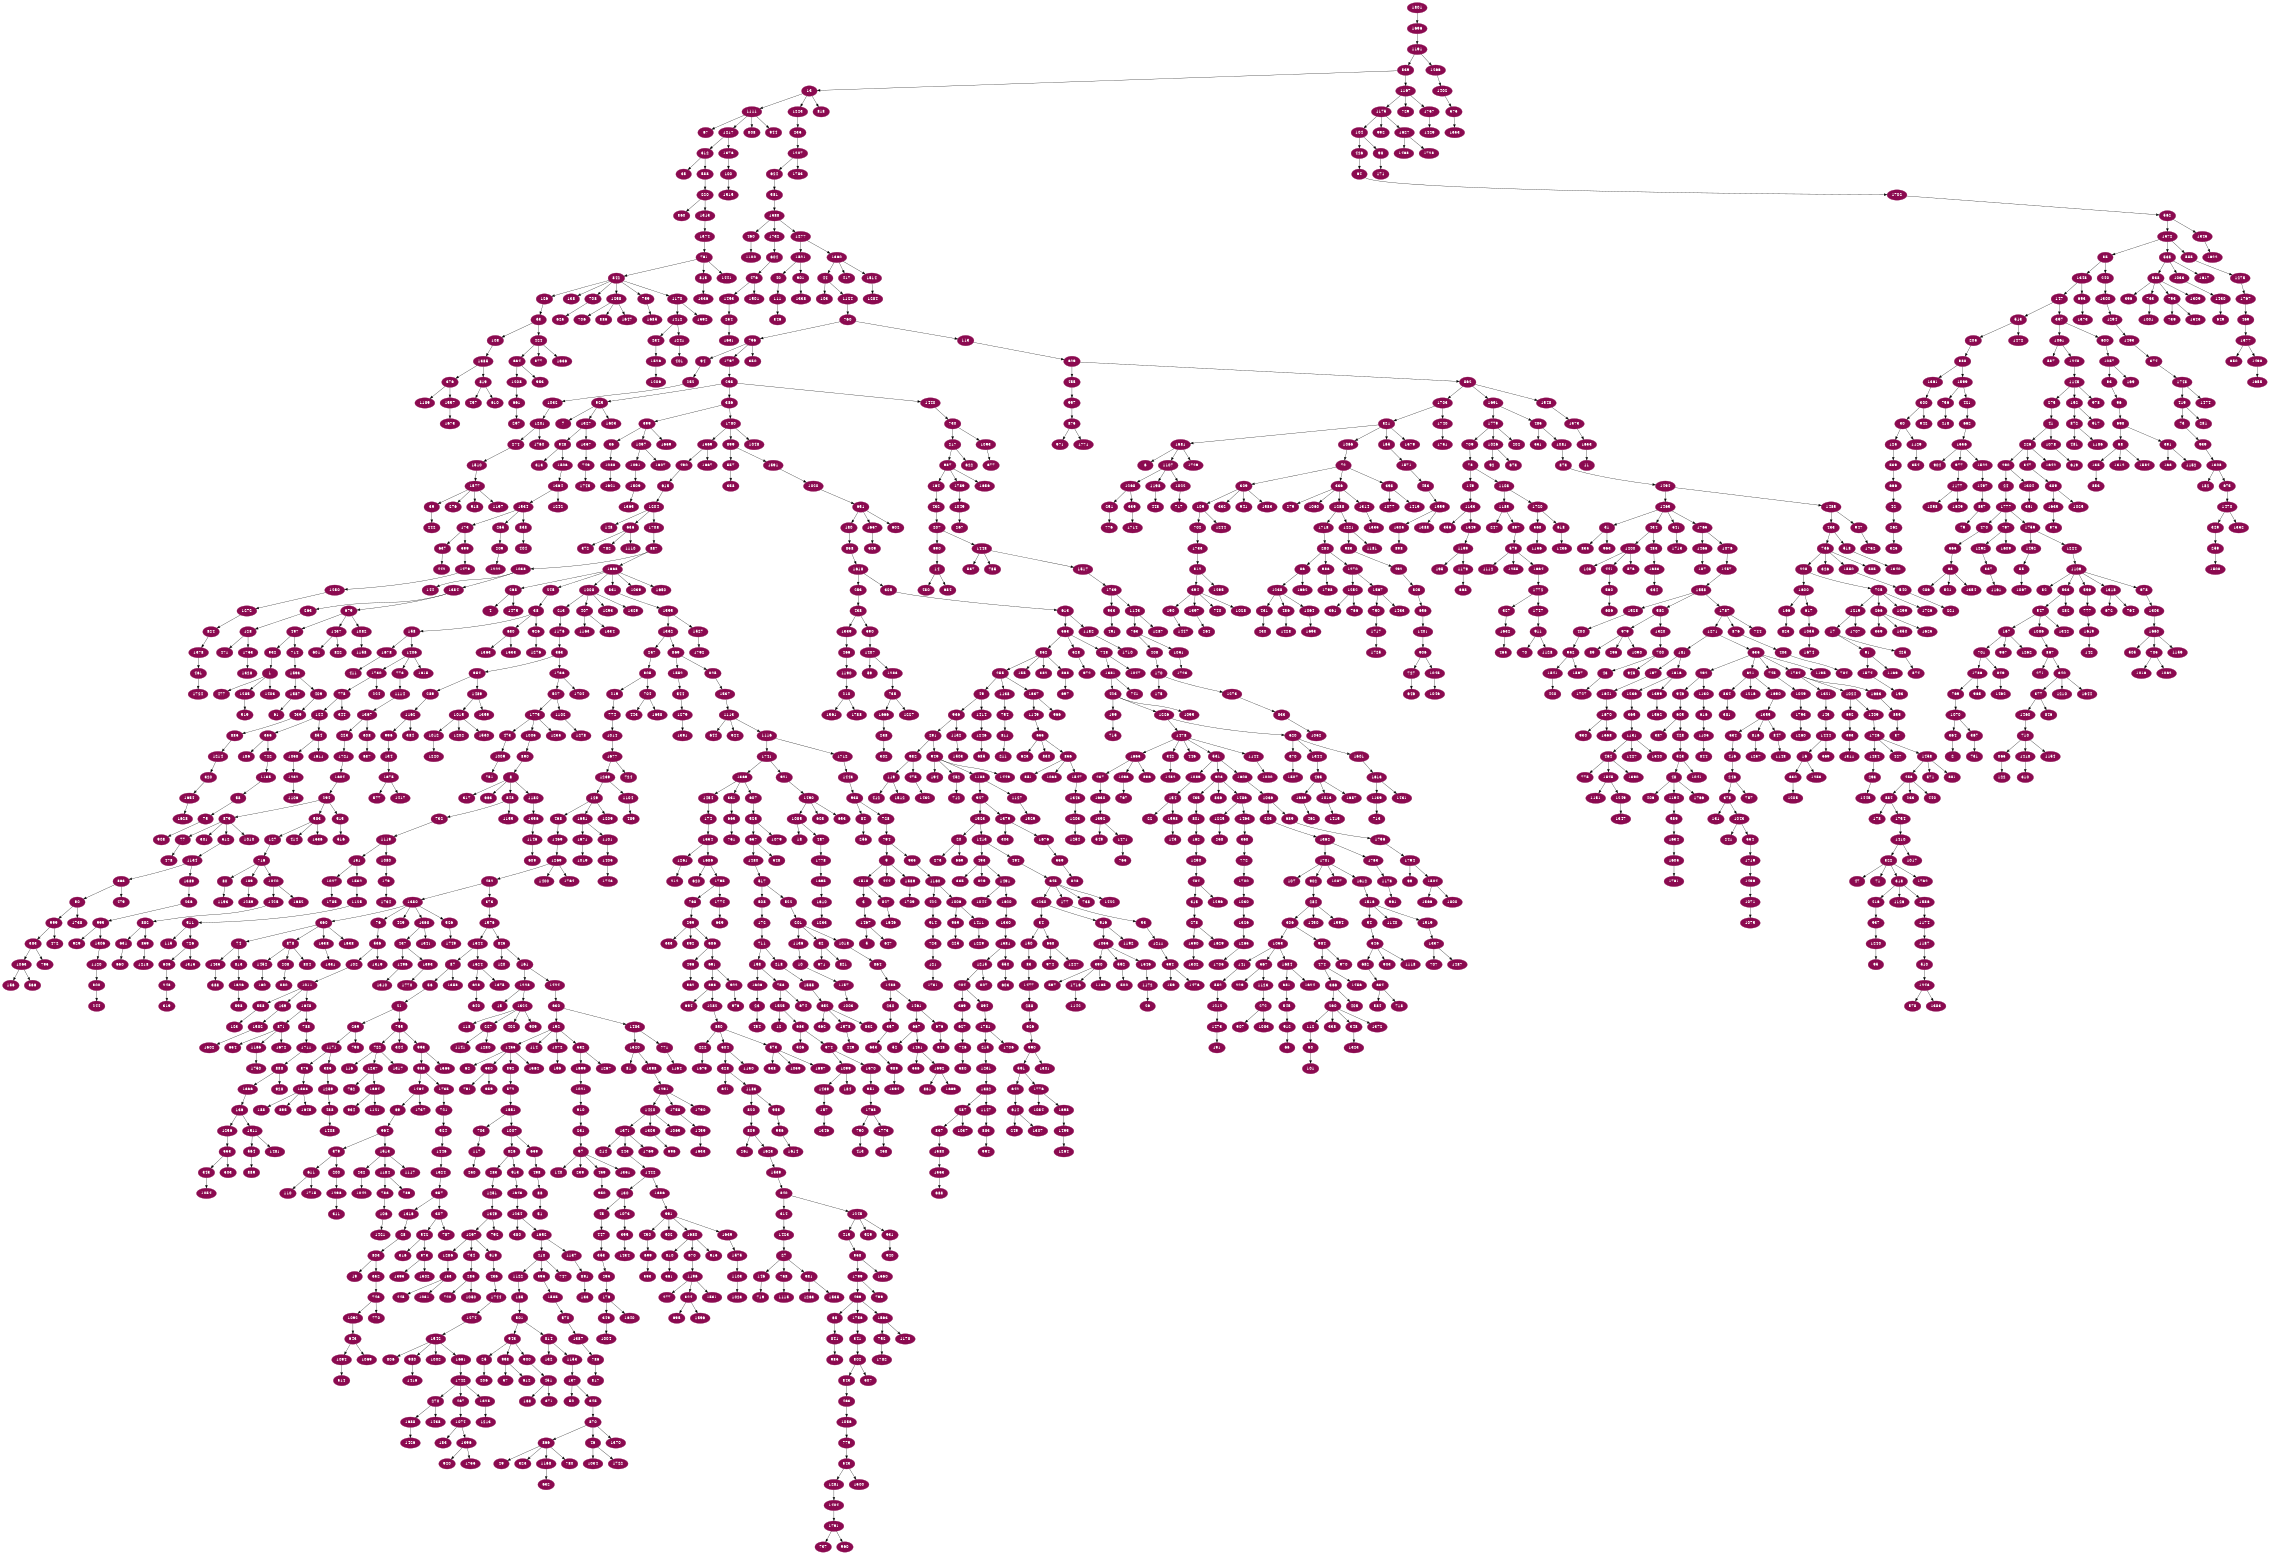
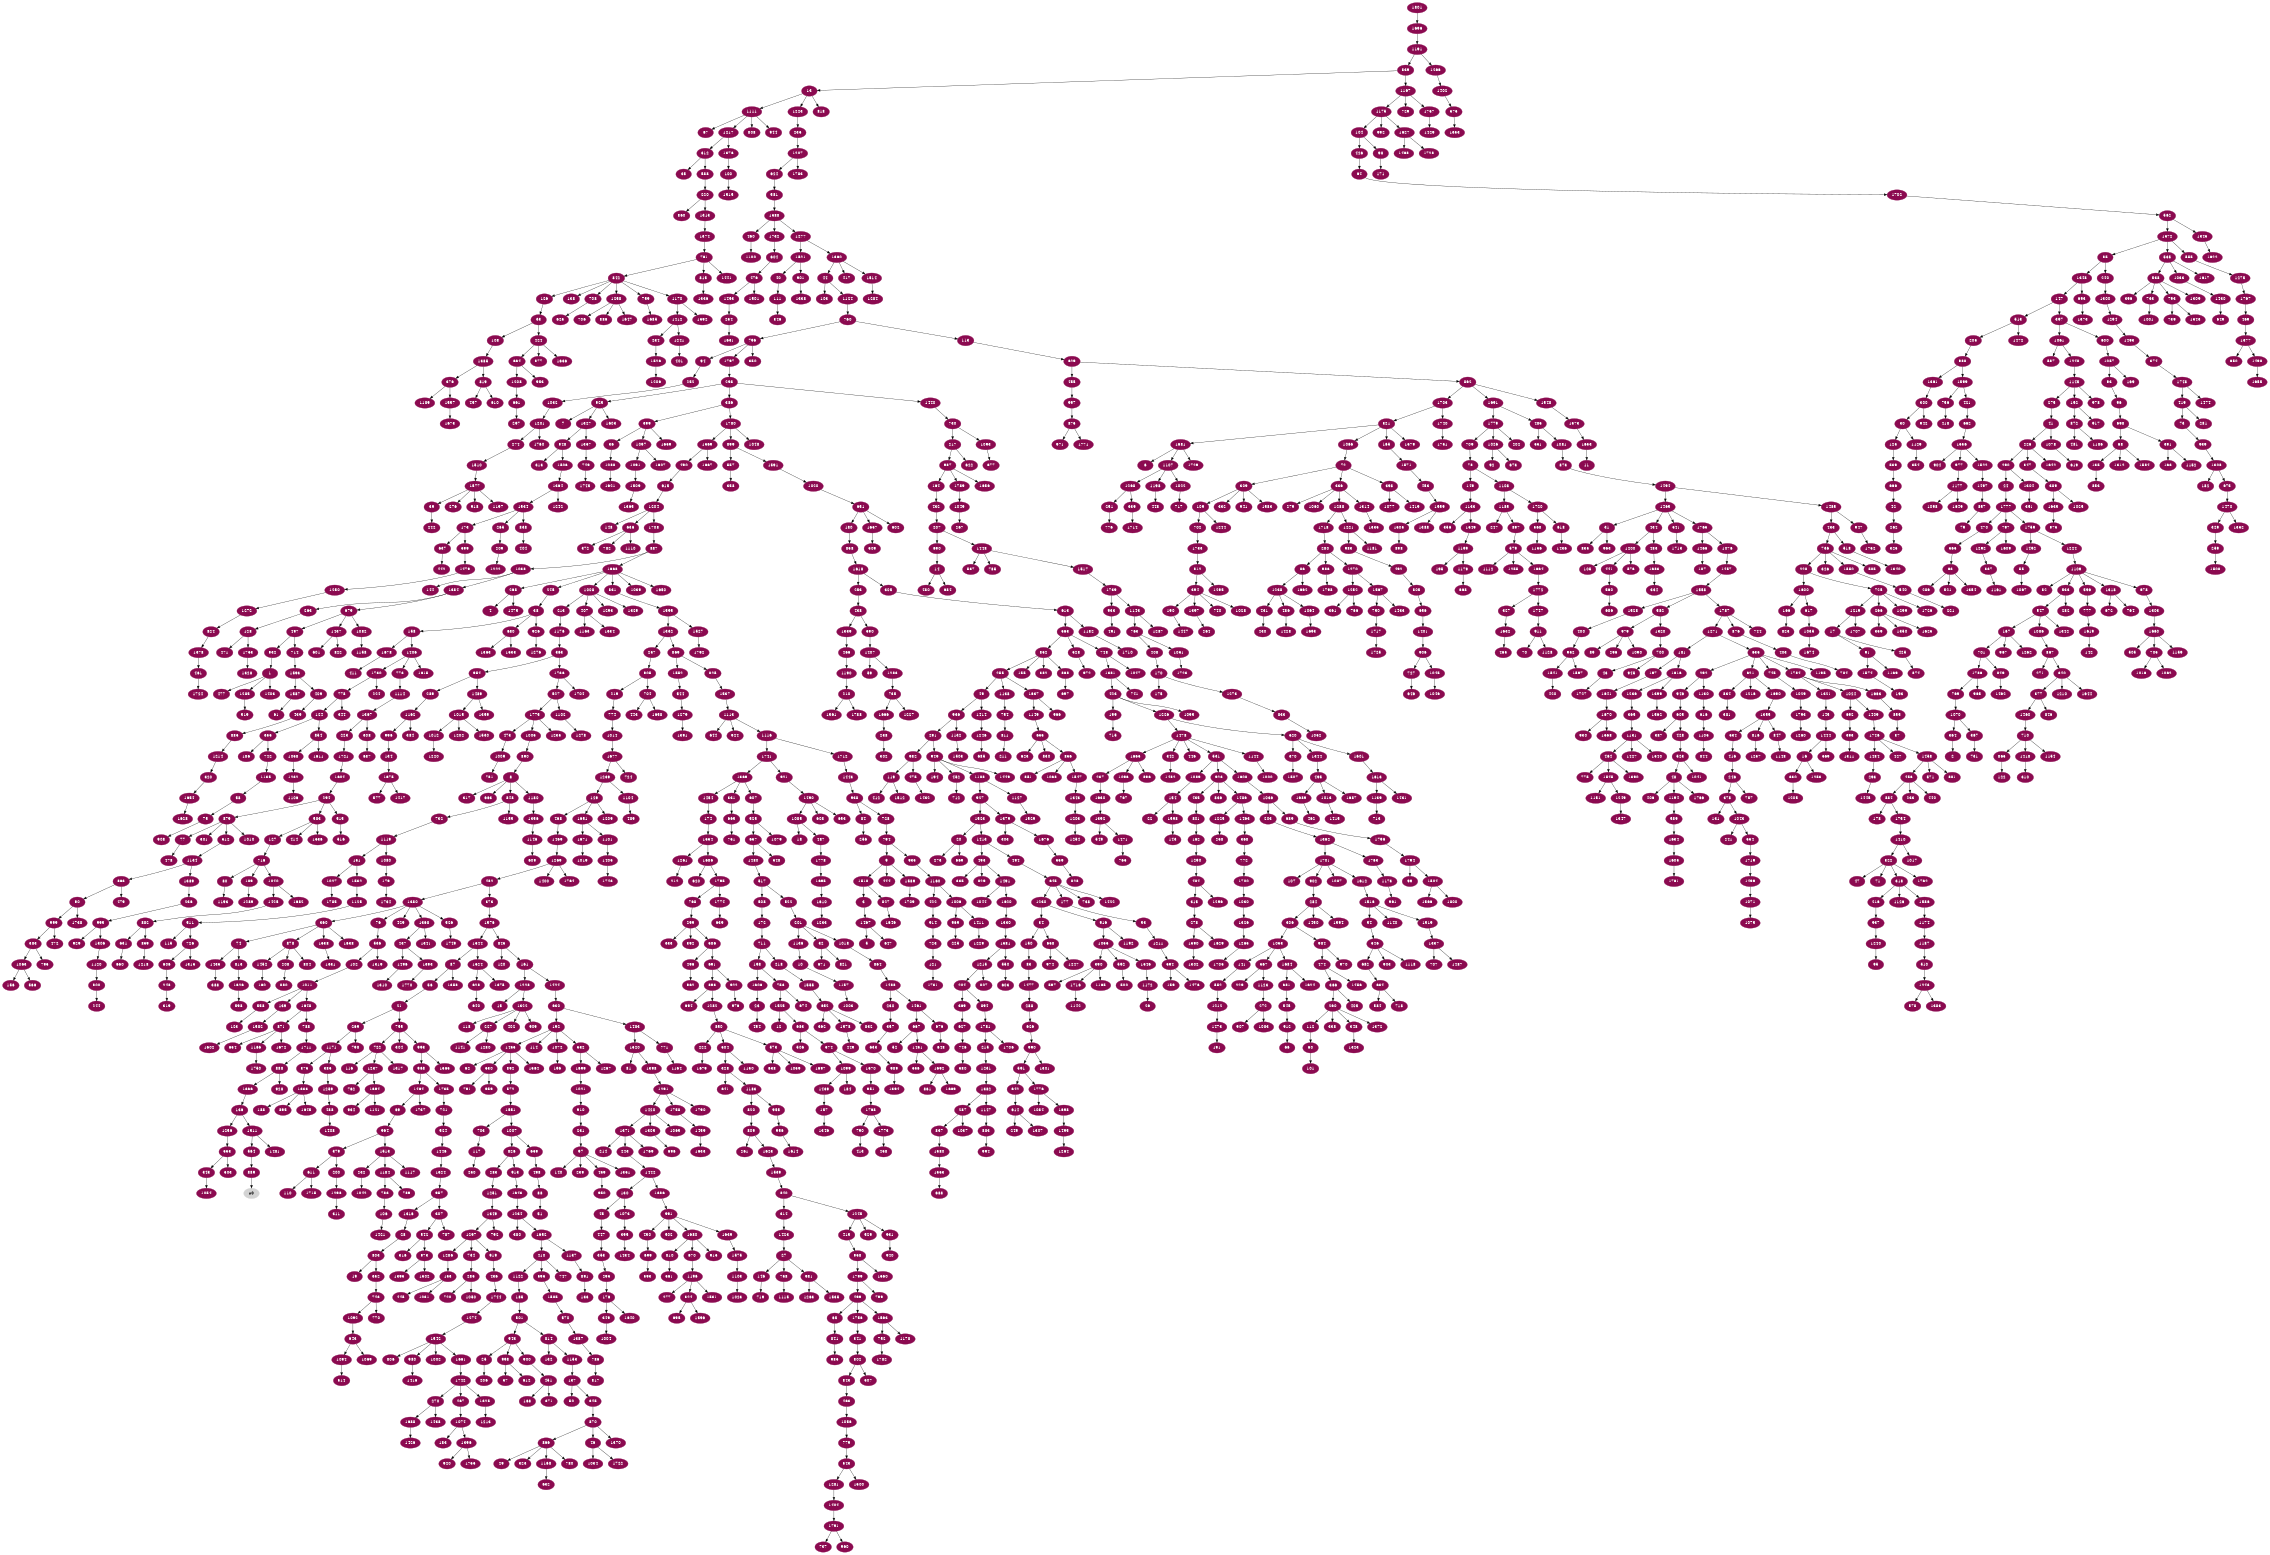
node "s0": added
